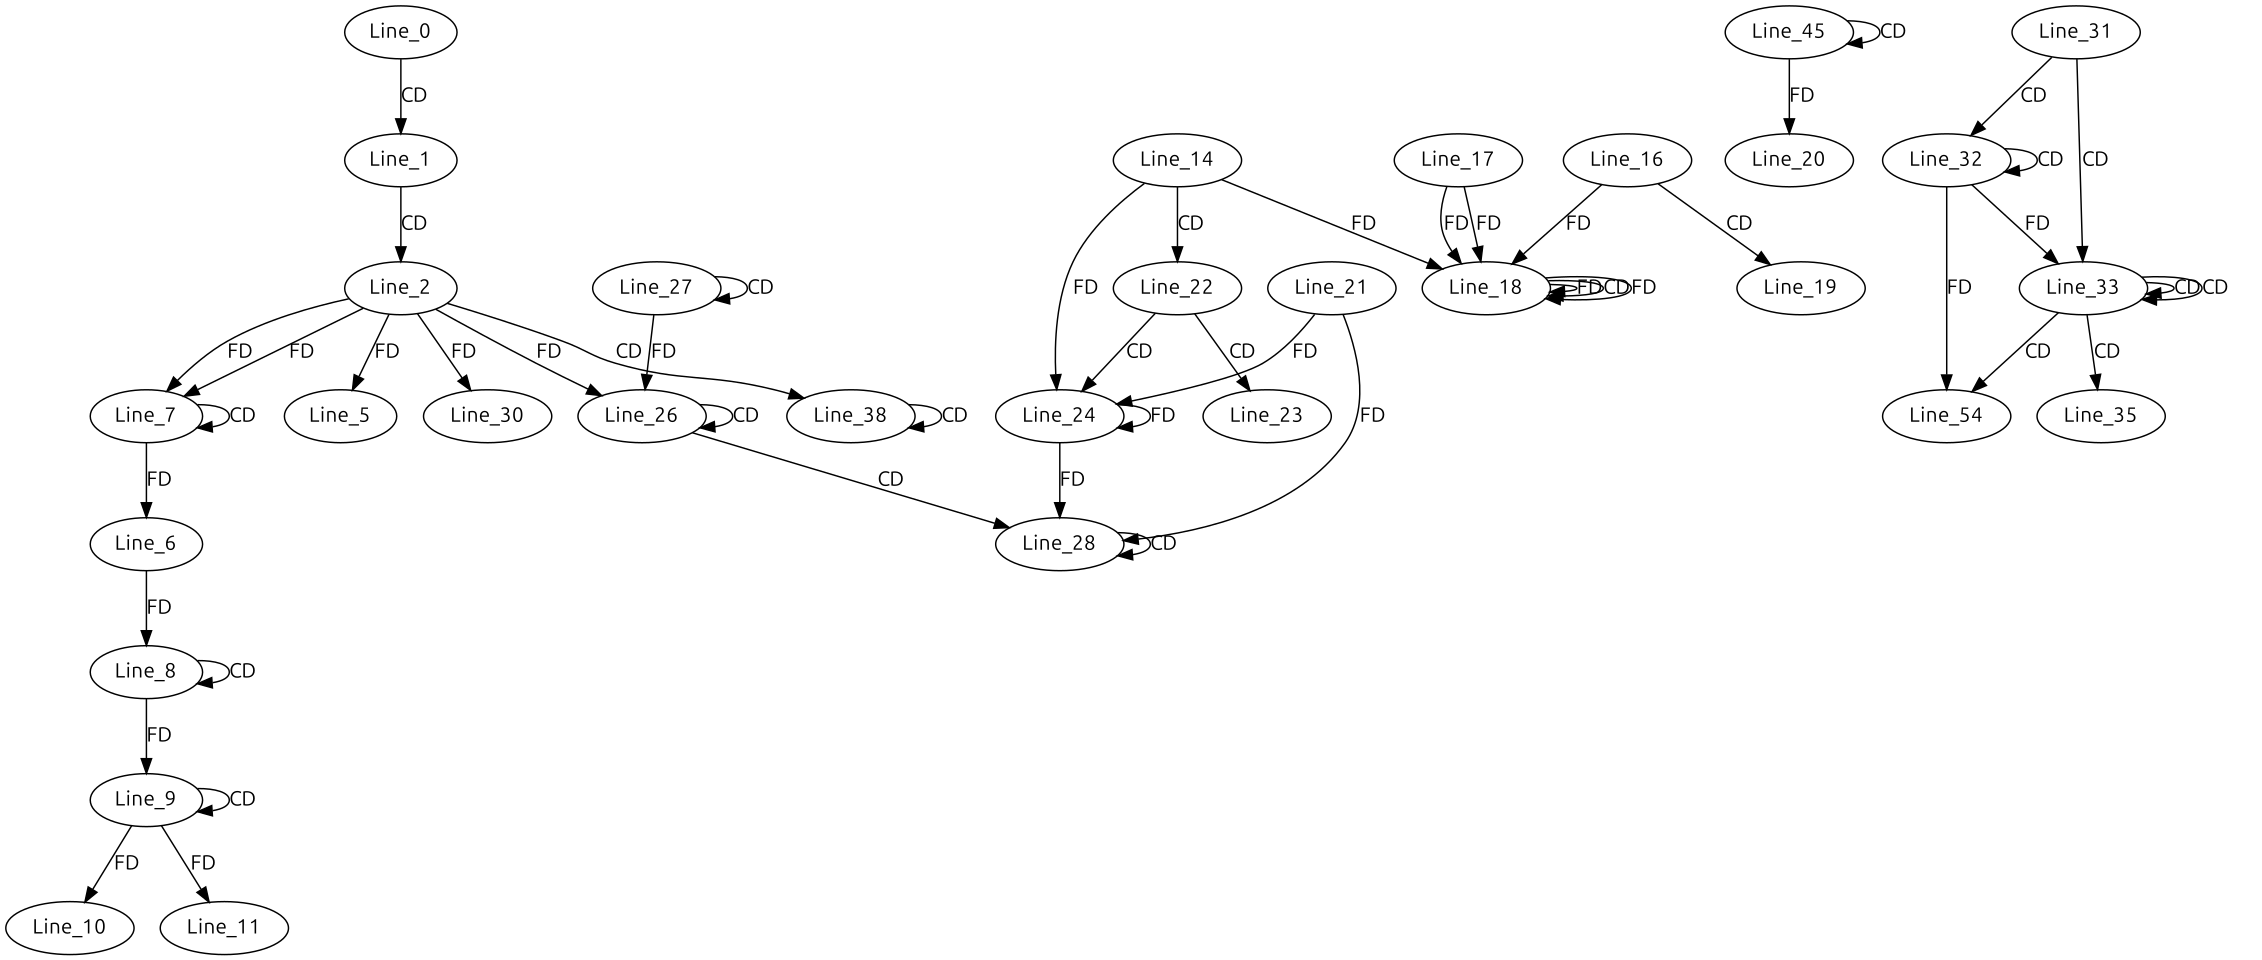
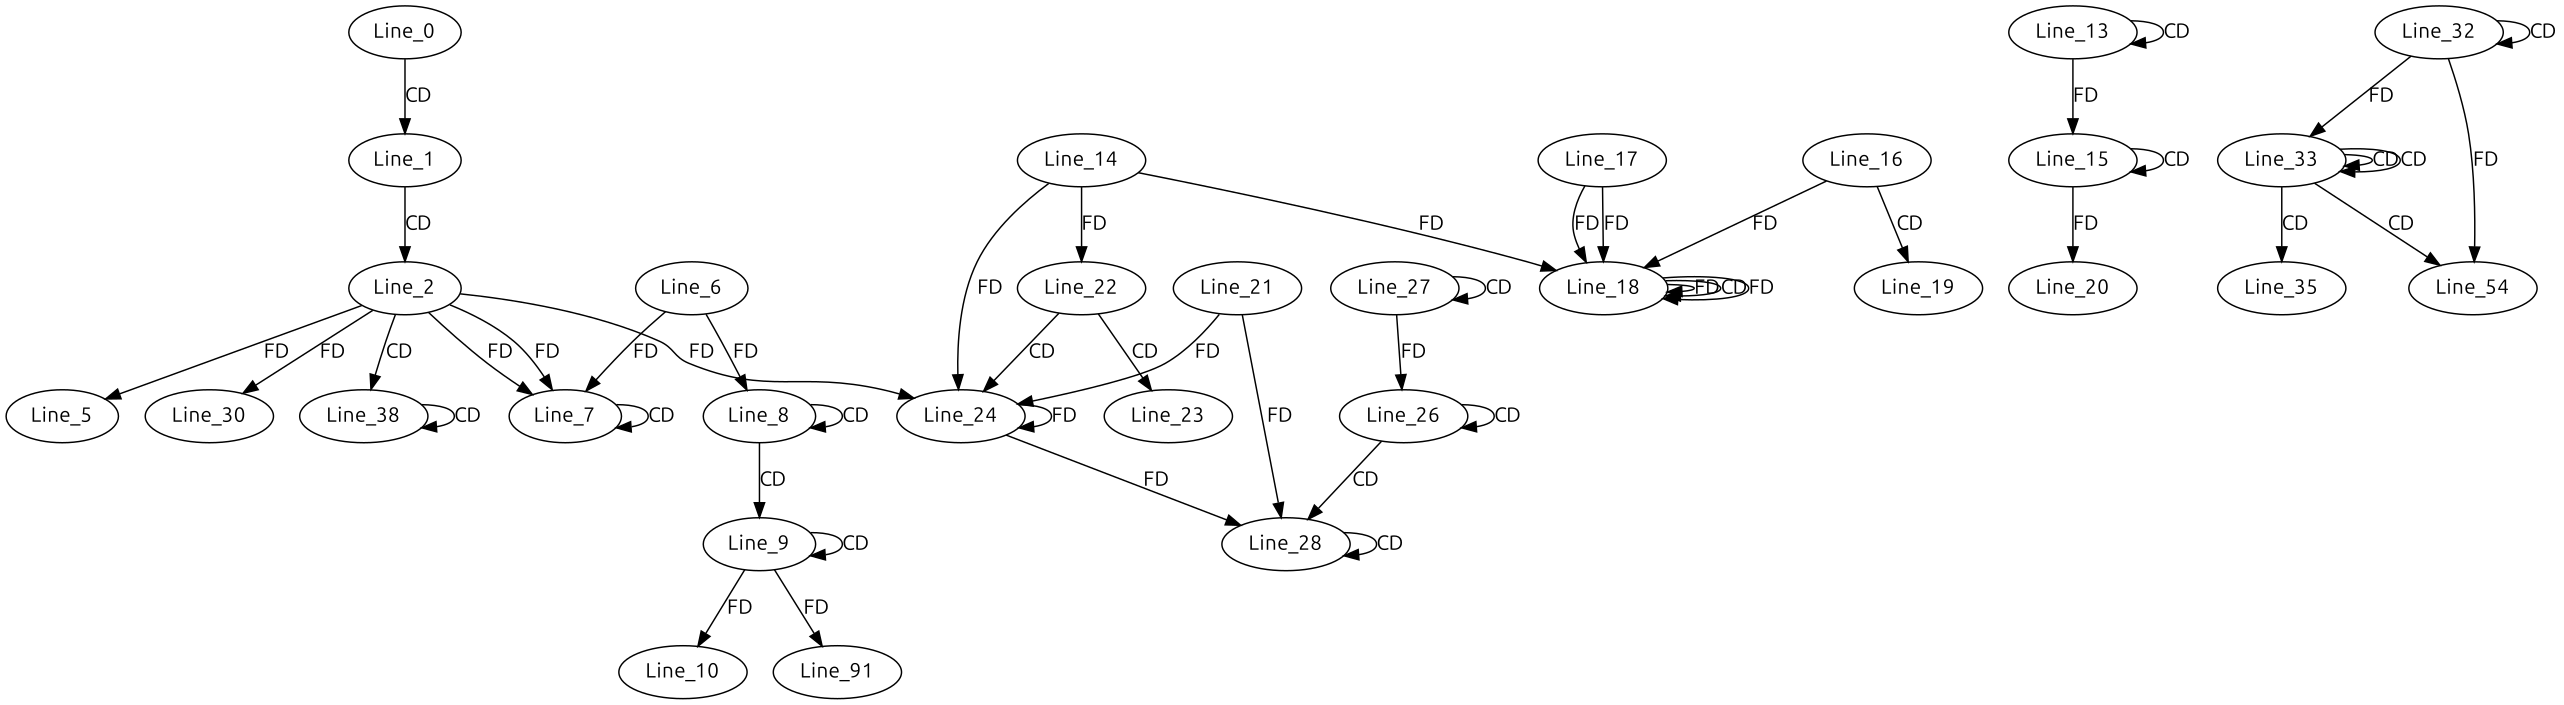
node "Line_45": label "Line_45" -> "Line_15"
node "Line_13": added
node "Line_31": removed
edge "Line_14" -> "Line_22": label "CD" -> "FD"
edge "Line_2" -> "Line_26": now "Line_2" -> "Line_24"
edge "Line_7" -> "Line_6": reversed
edge "Line_8" -> "Line_9": label "FD" -> "CD"
node "Line_11": label "Line_11" -> "Line_91"
